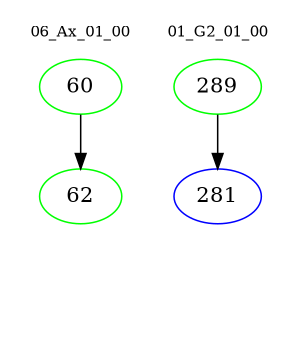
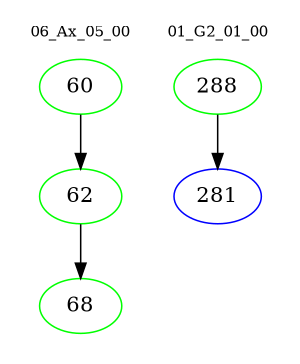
cluster "06_Ax_01_00": label "06_Ax_01_00" -> "06_Ax_05_00"
node "289": label "289" -> "288"
node "68": added
